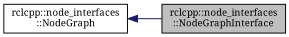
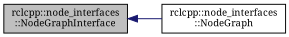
edge "rclcpp::node_interfaces ::NodeGraphInterface" -> "rclcpp::node_interfaces ::NodeGraph": reversed
